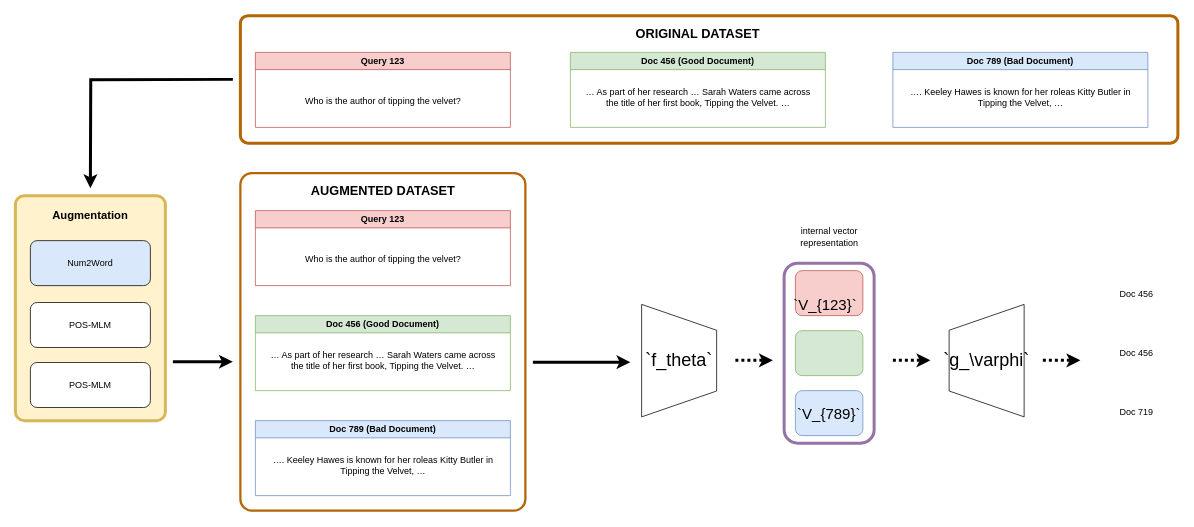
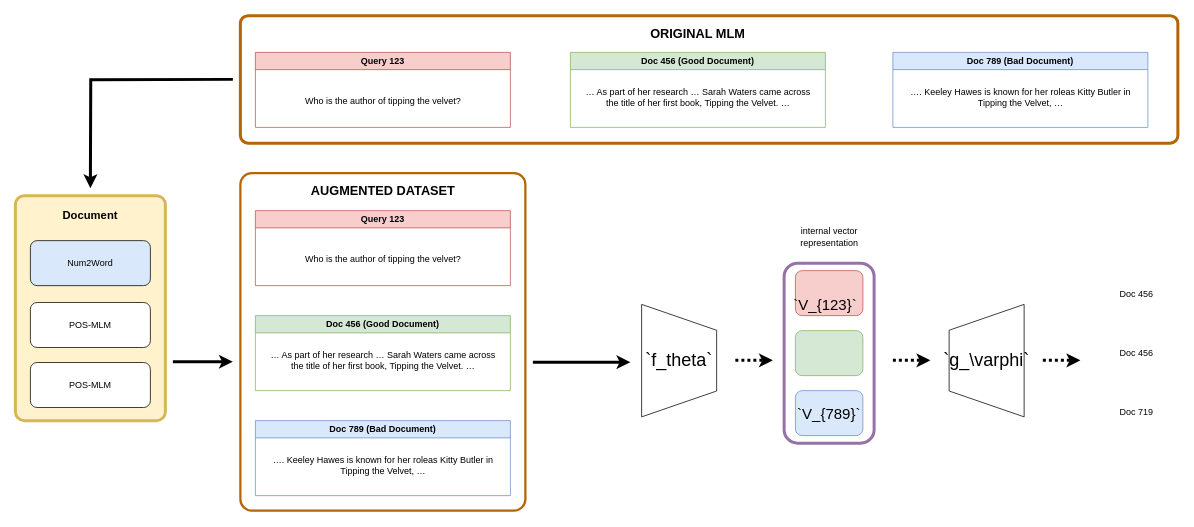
node "ORIGINAL DATASET": label "ORIGINAL DATASET" -> "ORIGINAL MLM"
node "Augmentation": label "Augmentation" -> "Document"
